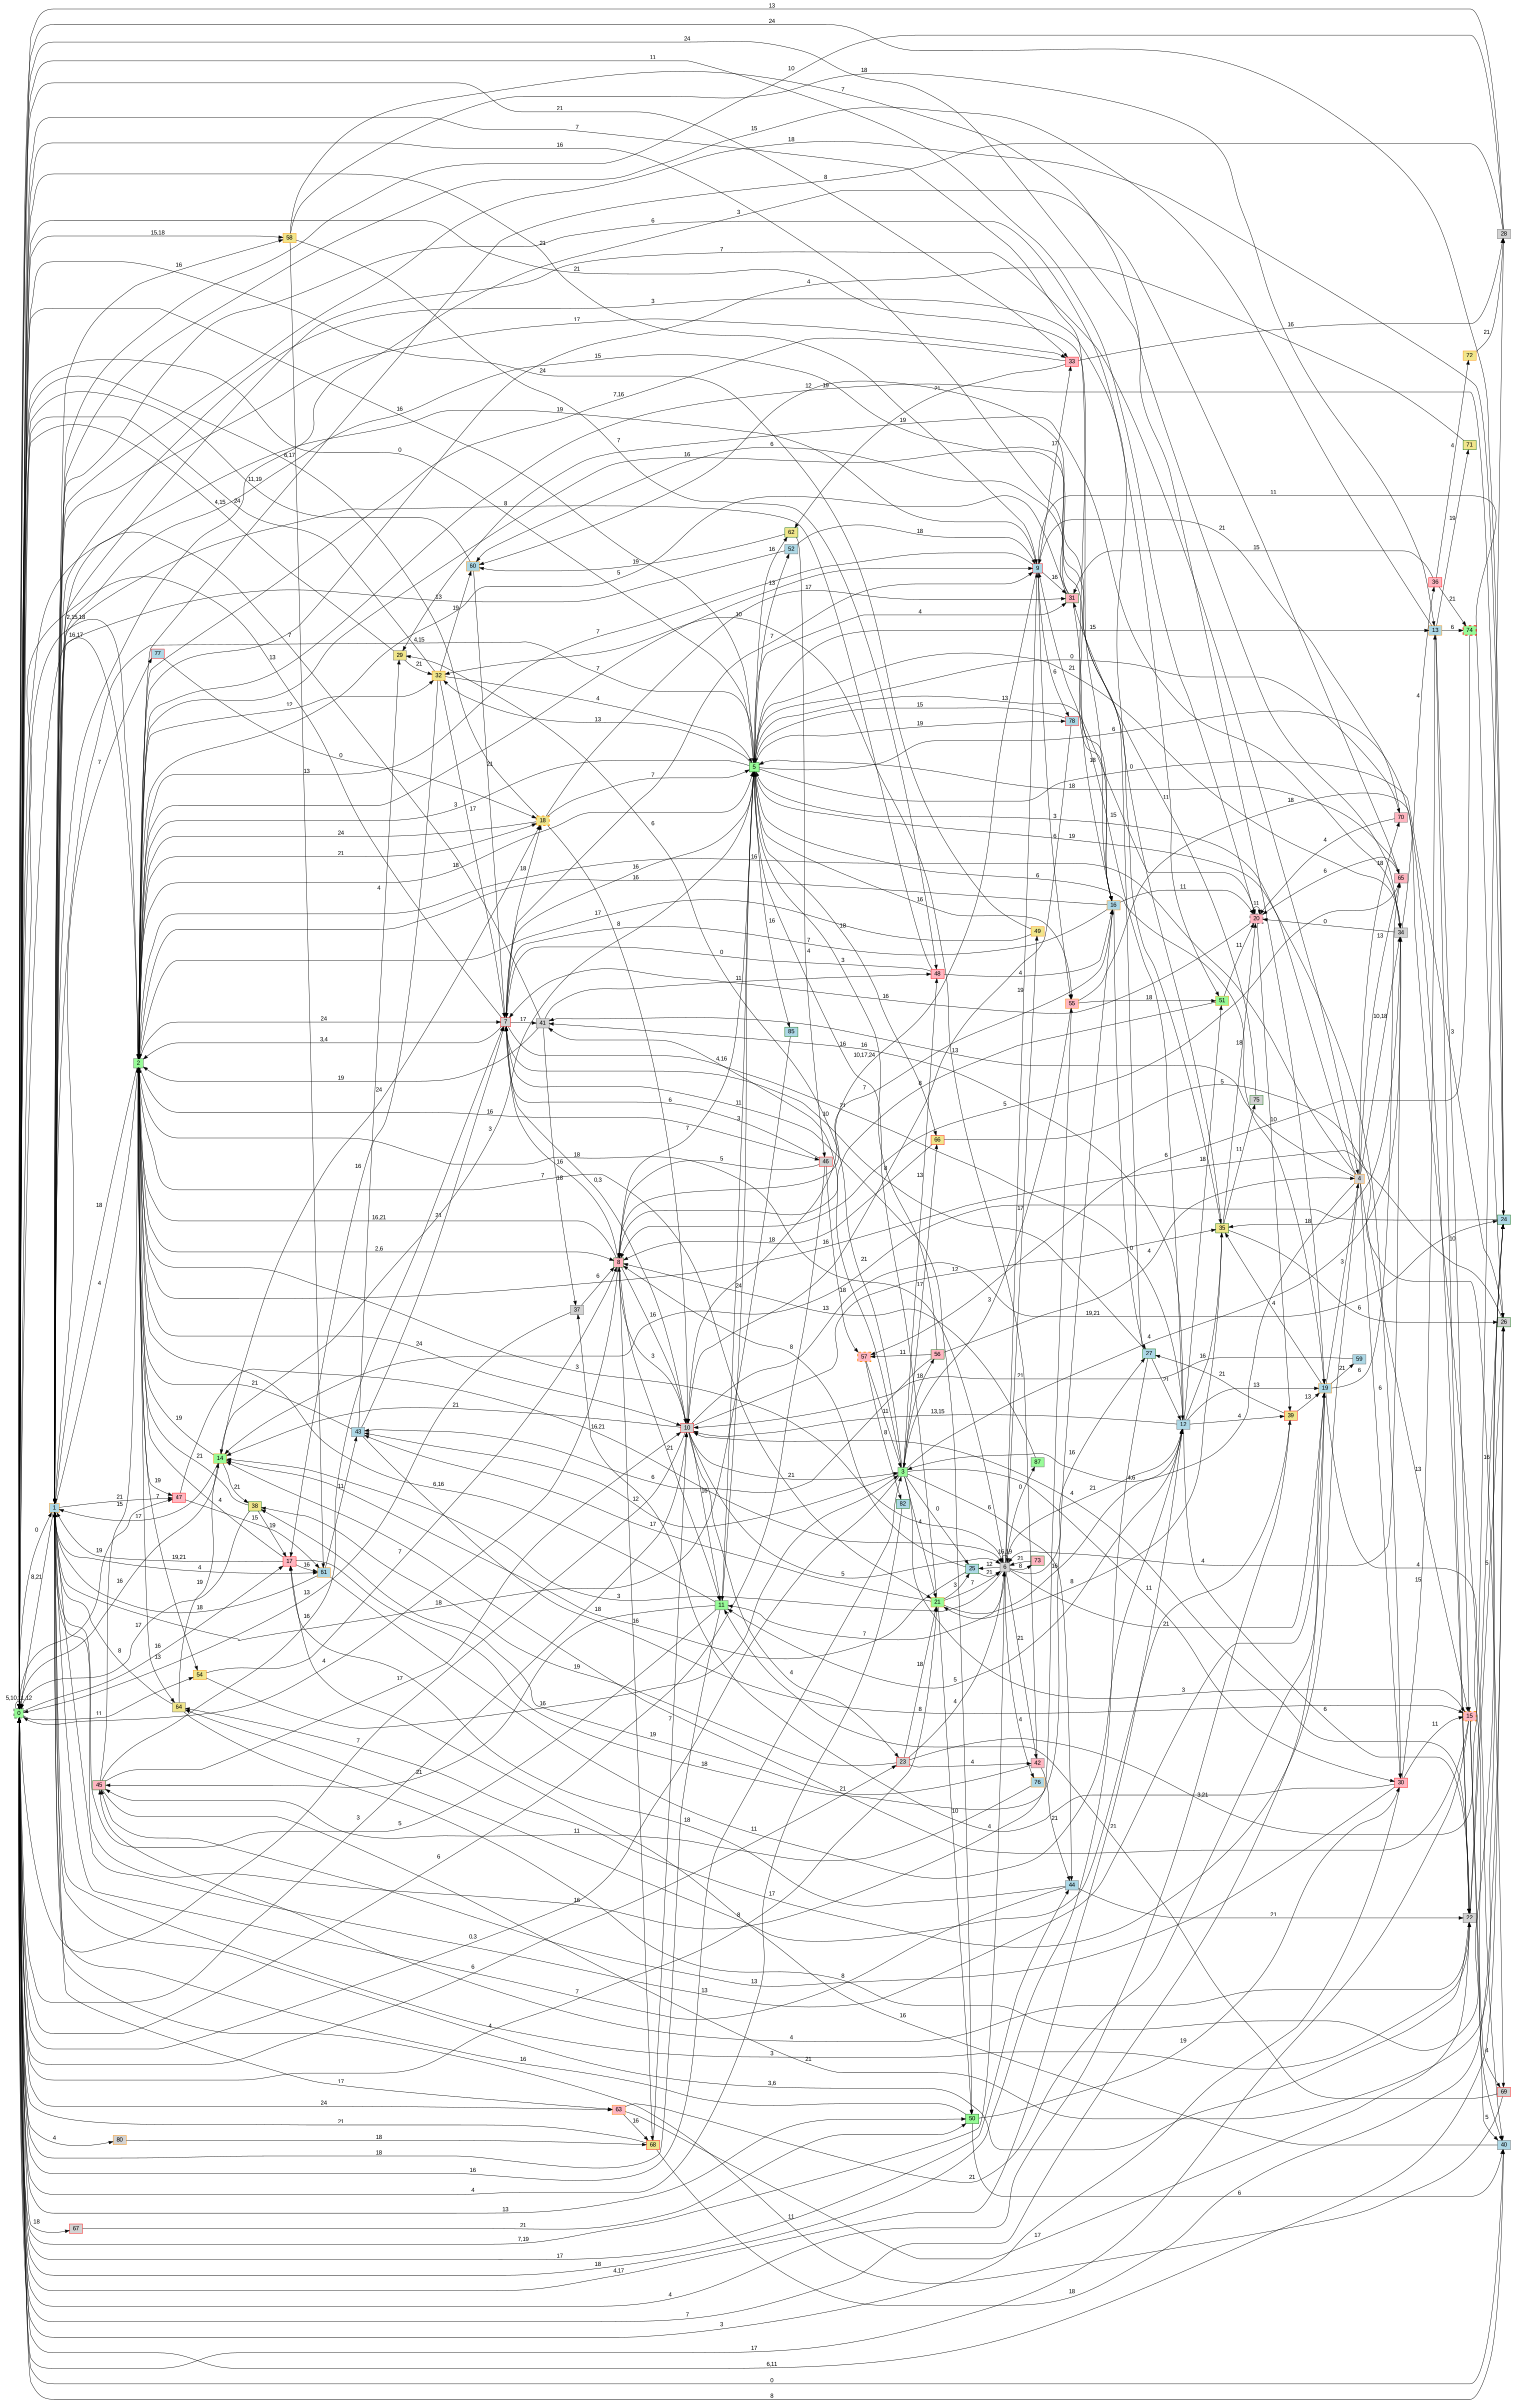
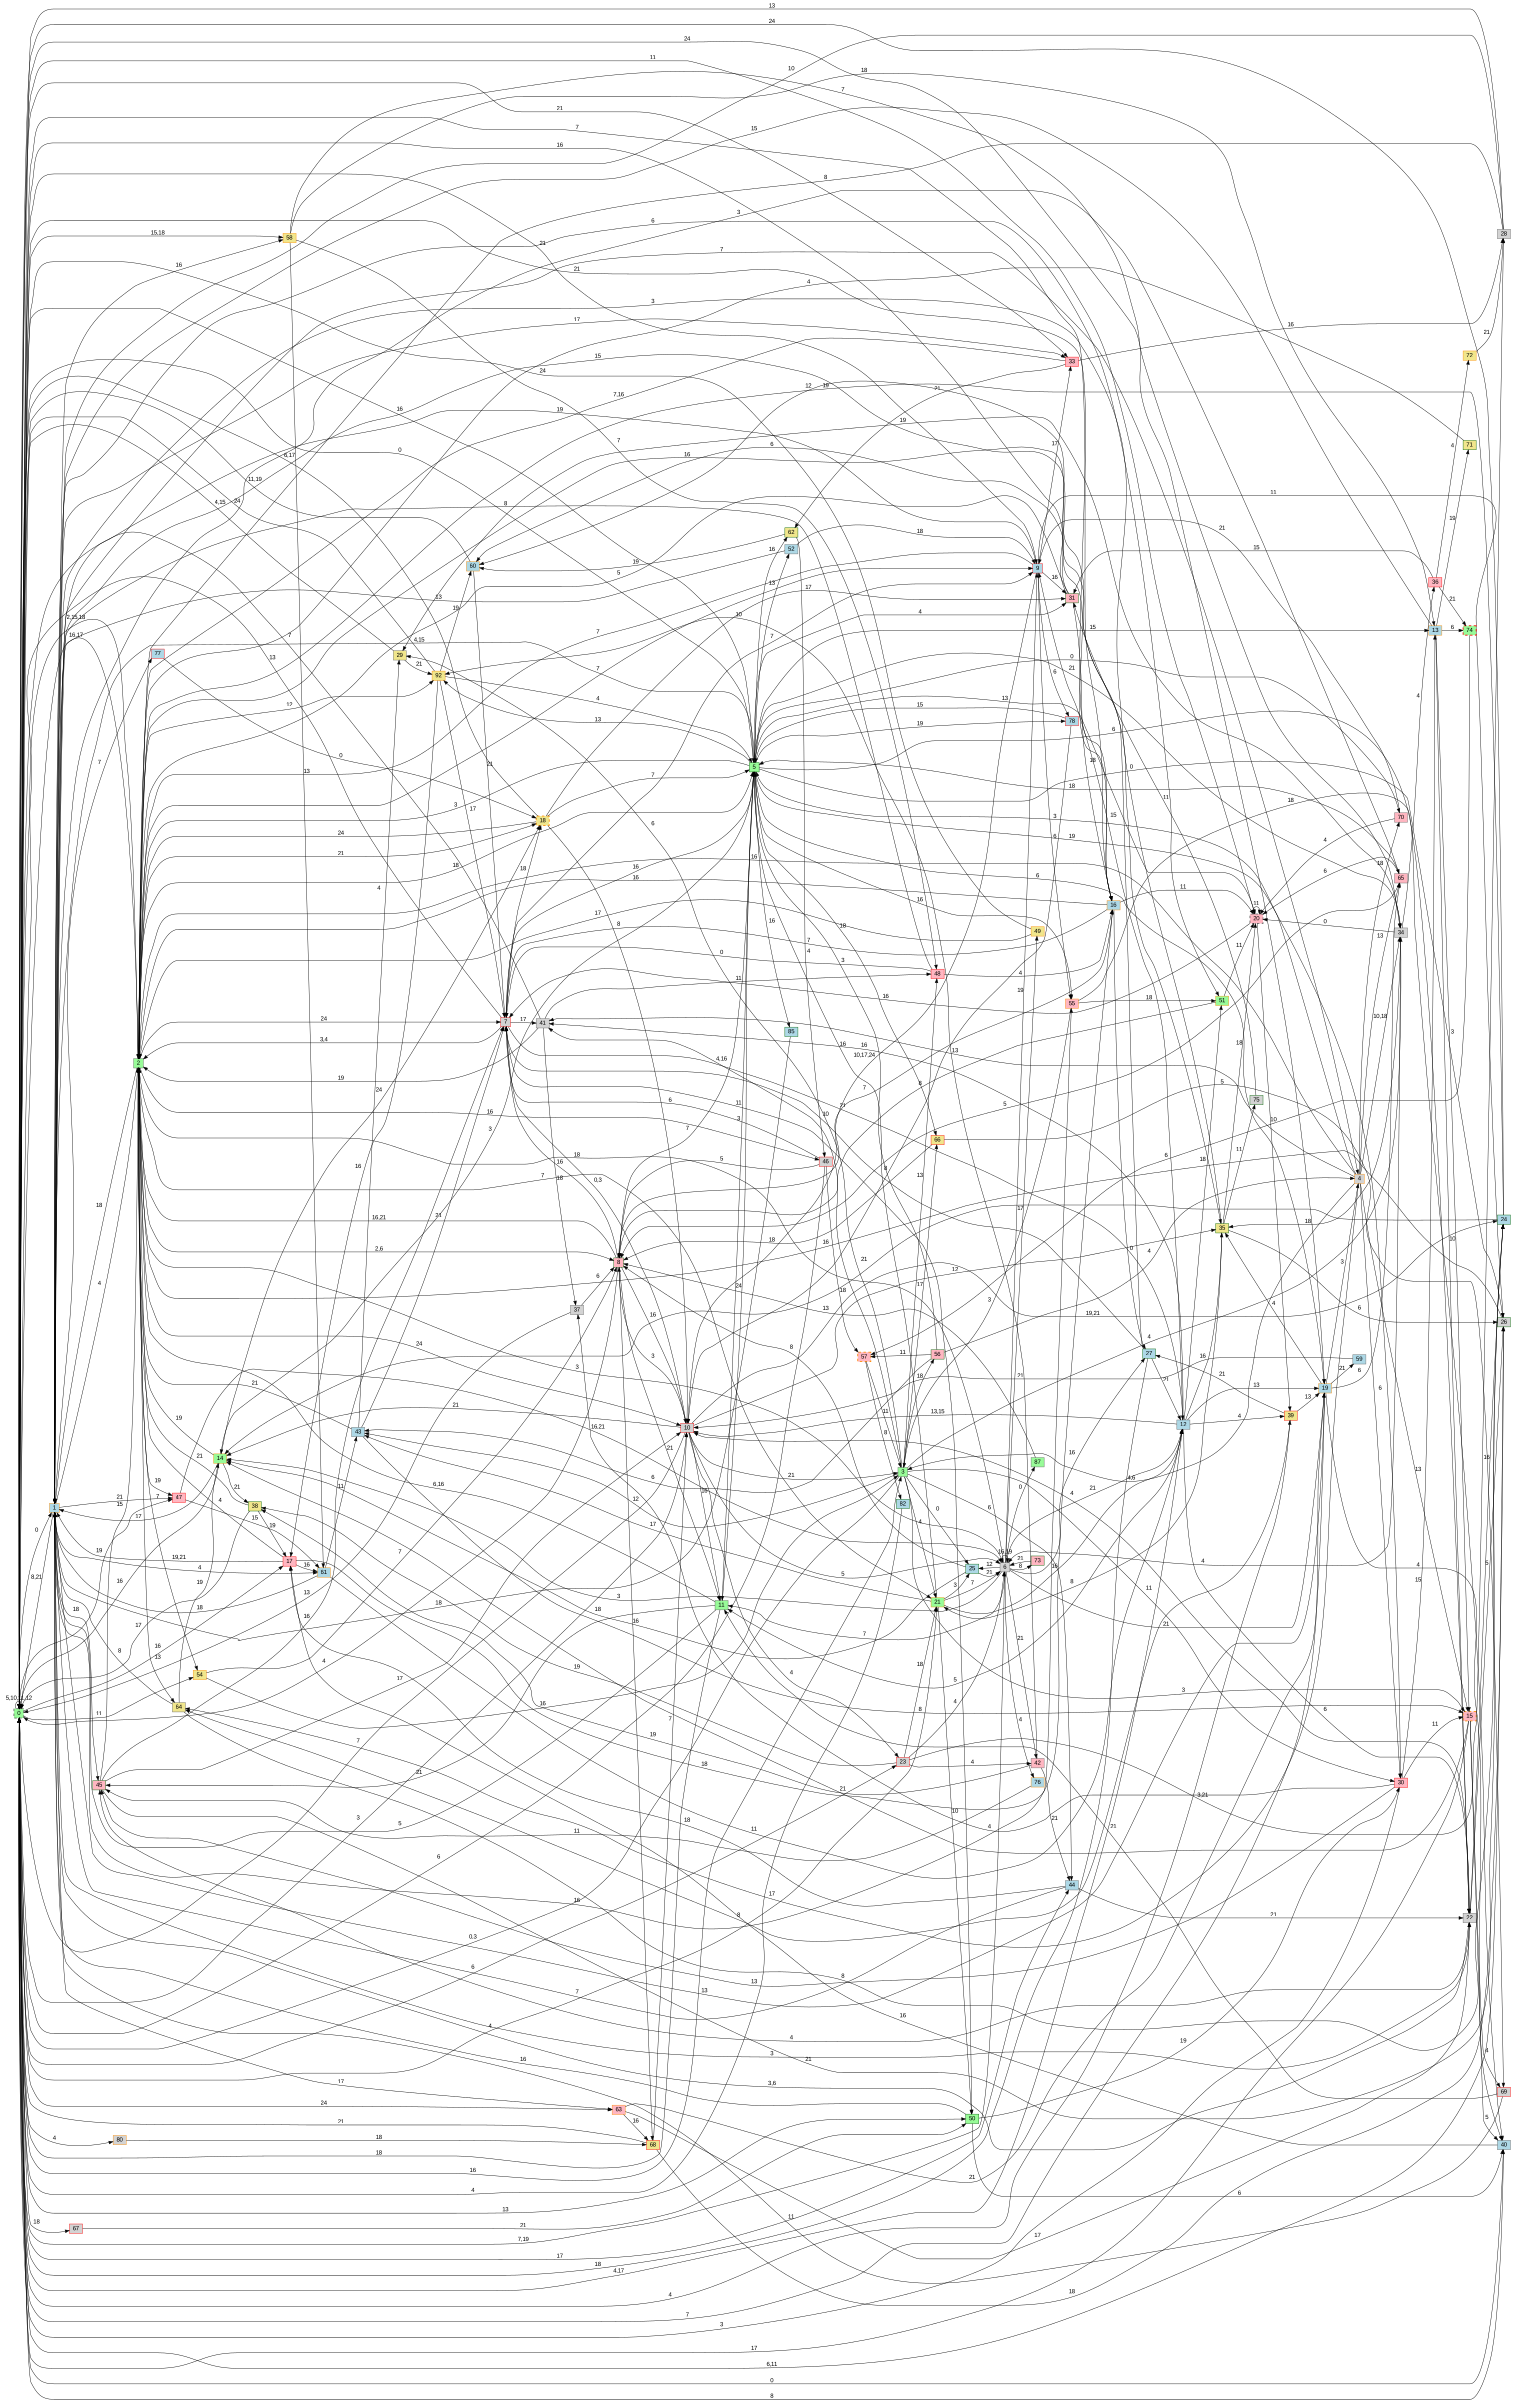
edge "1" -> "24": now "1" -> "45"
node "32": label "32" -> "92"
